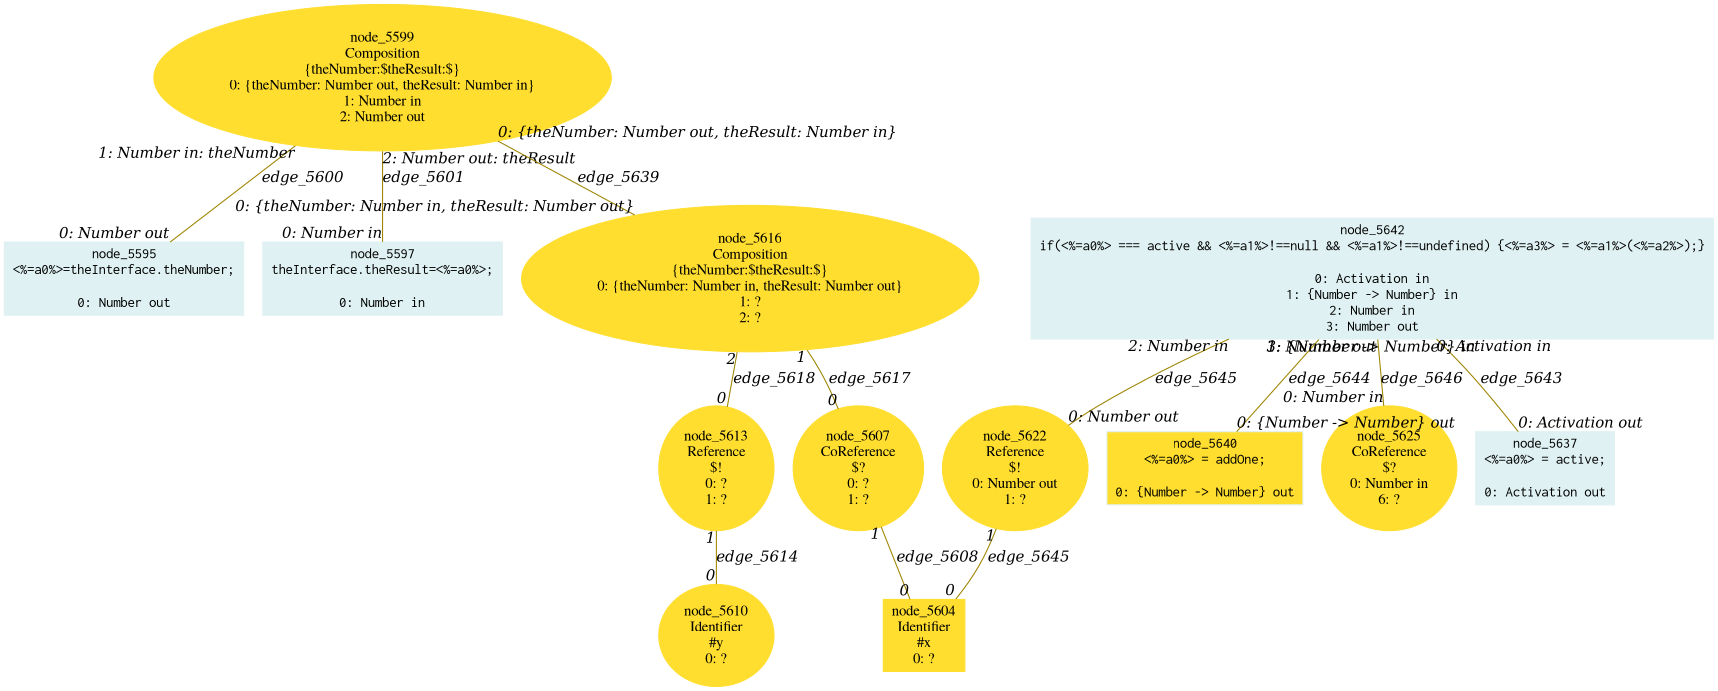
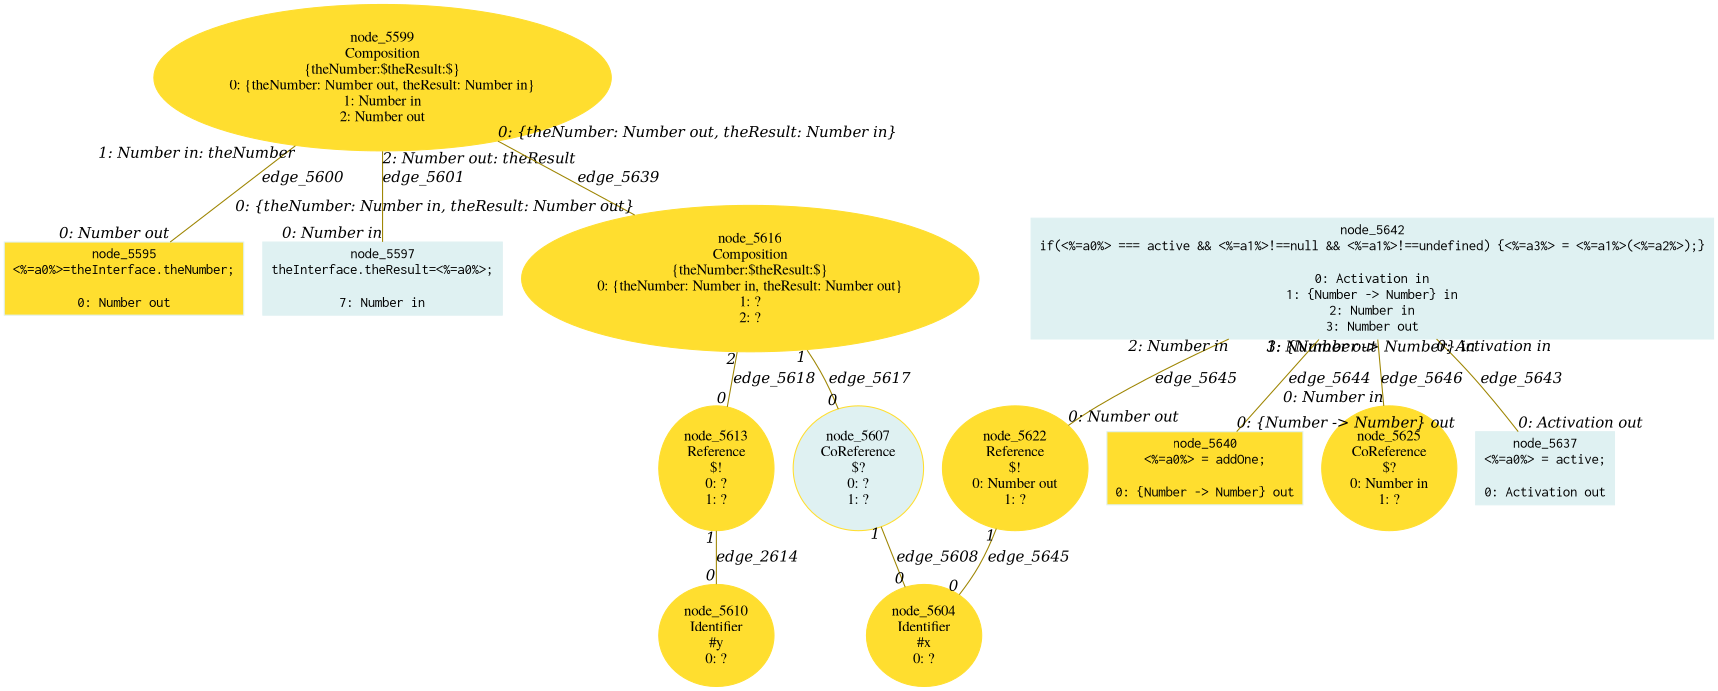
node "node_5595 <%=a0%>=theInterface.theNumber; 0: Number out": fillcolor #dff1f2 -> #ffde2f
node "node_5597 theInterface.theResult=<%=a0%>; 0: Number in": label "node_5597 theInterface.theResult=<%=a0%>; 0: Number in" -> "node_5597 theInterface.theResult=<%=a0%>; 7: Number in"
node "node_5607 CoReference $? 0: ? 1: ?": fillcolor #ffde2f -> #dff1f2
node "node_5625 CoReference $? 0: Number in 6: ?": label "node_5625 CoReference $? 0: Number in 6: ?" -> "node_5625 CoReference $? 0: Number in 1: ?"
edge "node_5613 Reference $! 0: ? 1: ?" -- "node_5610 Identifier #y 0: ?": label "edge_5614" -> "edge_2614"
node "node_5604 Identifier #x 0: ?": shape box -> ellipse
